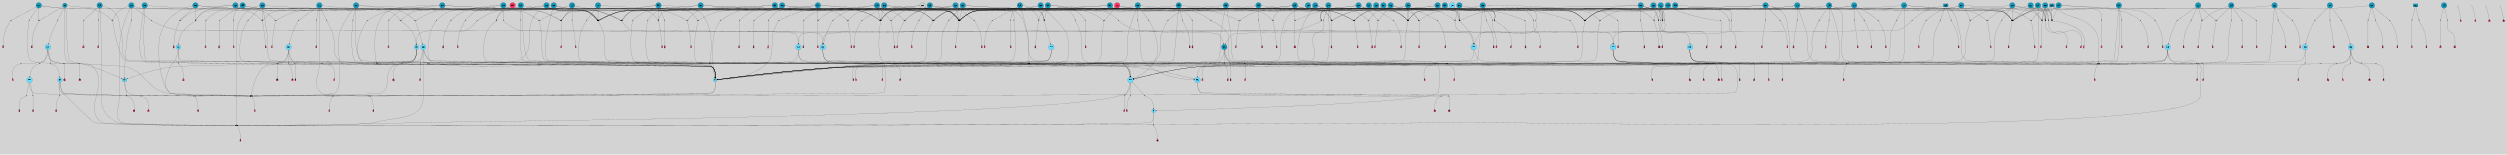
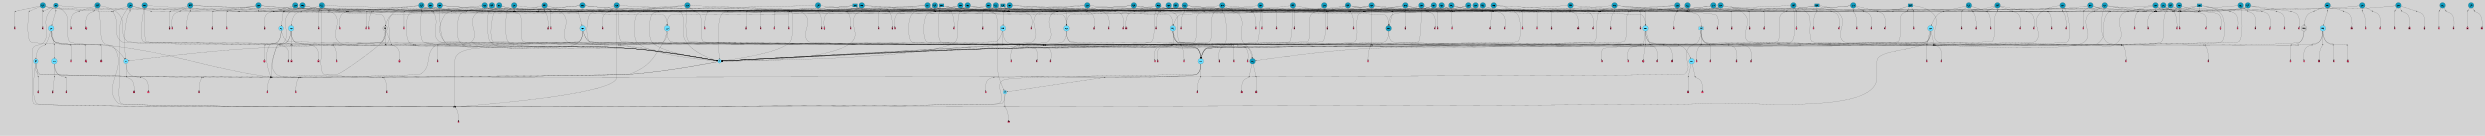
node "T519": fillcolor #ff3366 -> #1199bb
node "T526": shape circle -> box
node "T428": shape circle -> box
node "T523": fillcolor #cccccc -> #1199bb
node "T522": shape circle -> box
node "T414": fillcolor #ff3366 -> #1199bb
node "T403": fillcolor #66ddff -> #1199bb
node "T521": shape circle -> box
node "T437": added
node "T404": shape box -> circle
node "T95": fillcolor #66ddff -> #cccccc
node "T214": fillcolor #1199bb -> #66ddff
node "T322": fillcolor #66ddff -> #1199bb
node "T129": shape circle -> box
node "T326": fillcolor #66ddff -> #cccccc
node "T320": added
node "T11": shape box -> circle
node "T324": fillcolor #66ddff -> #1199bb
